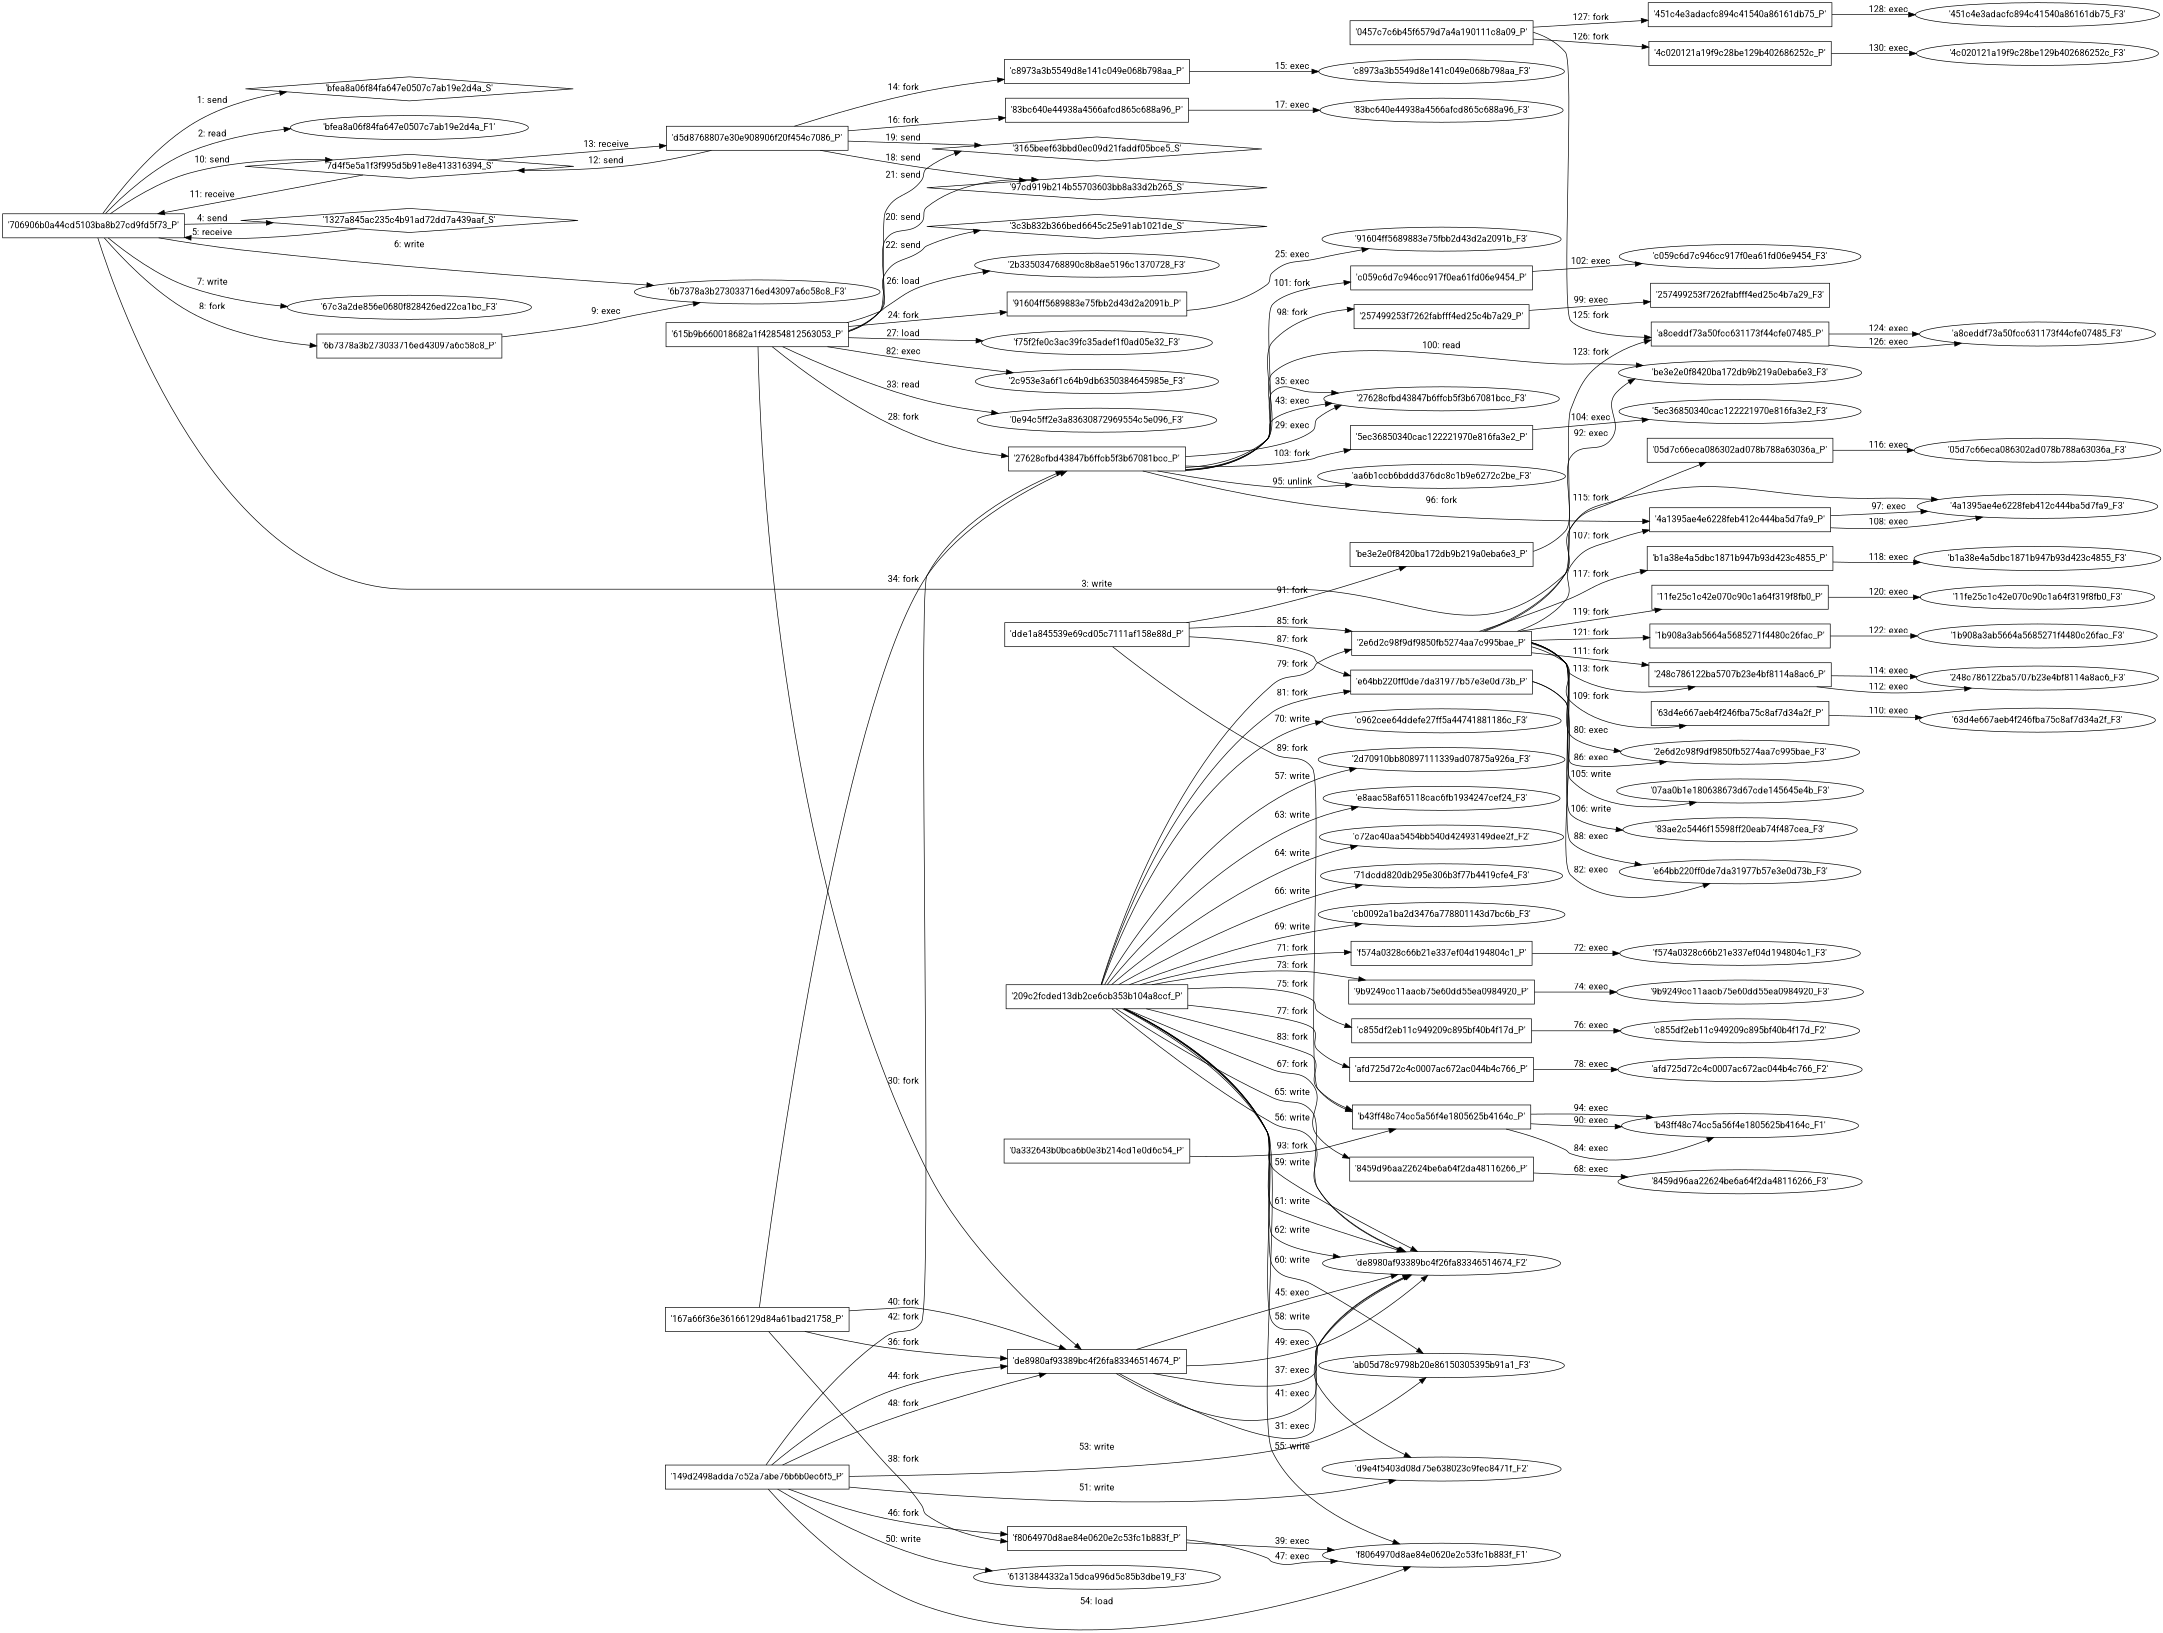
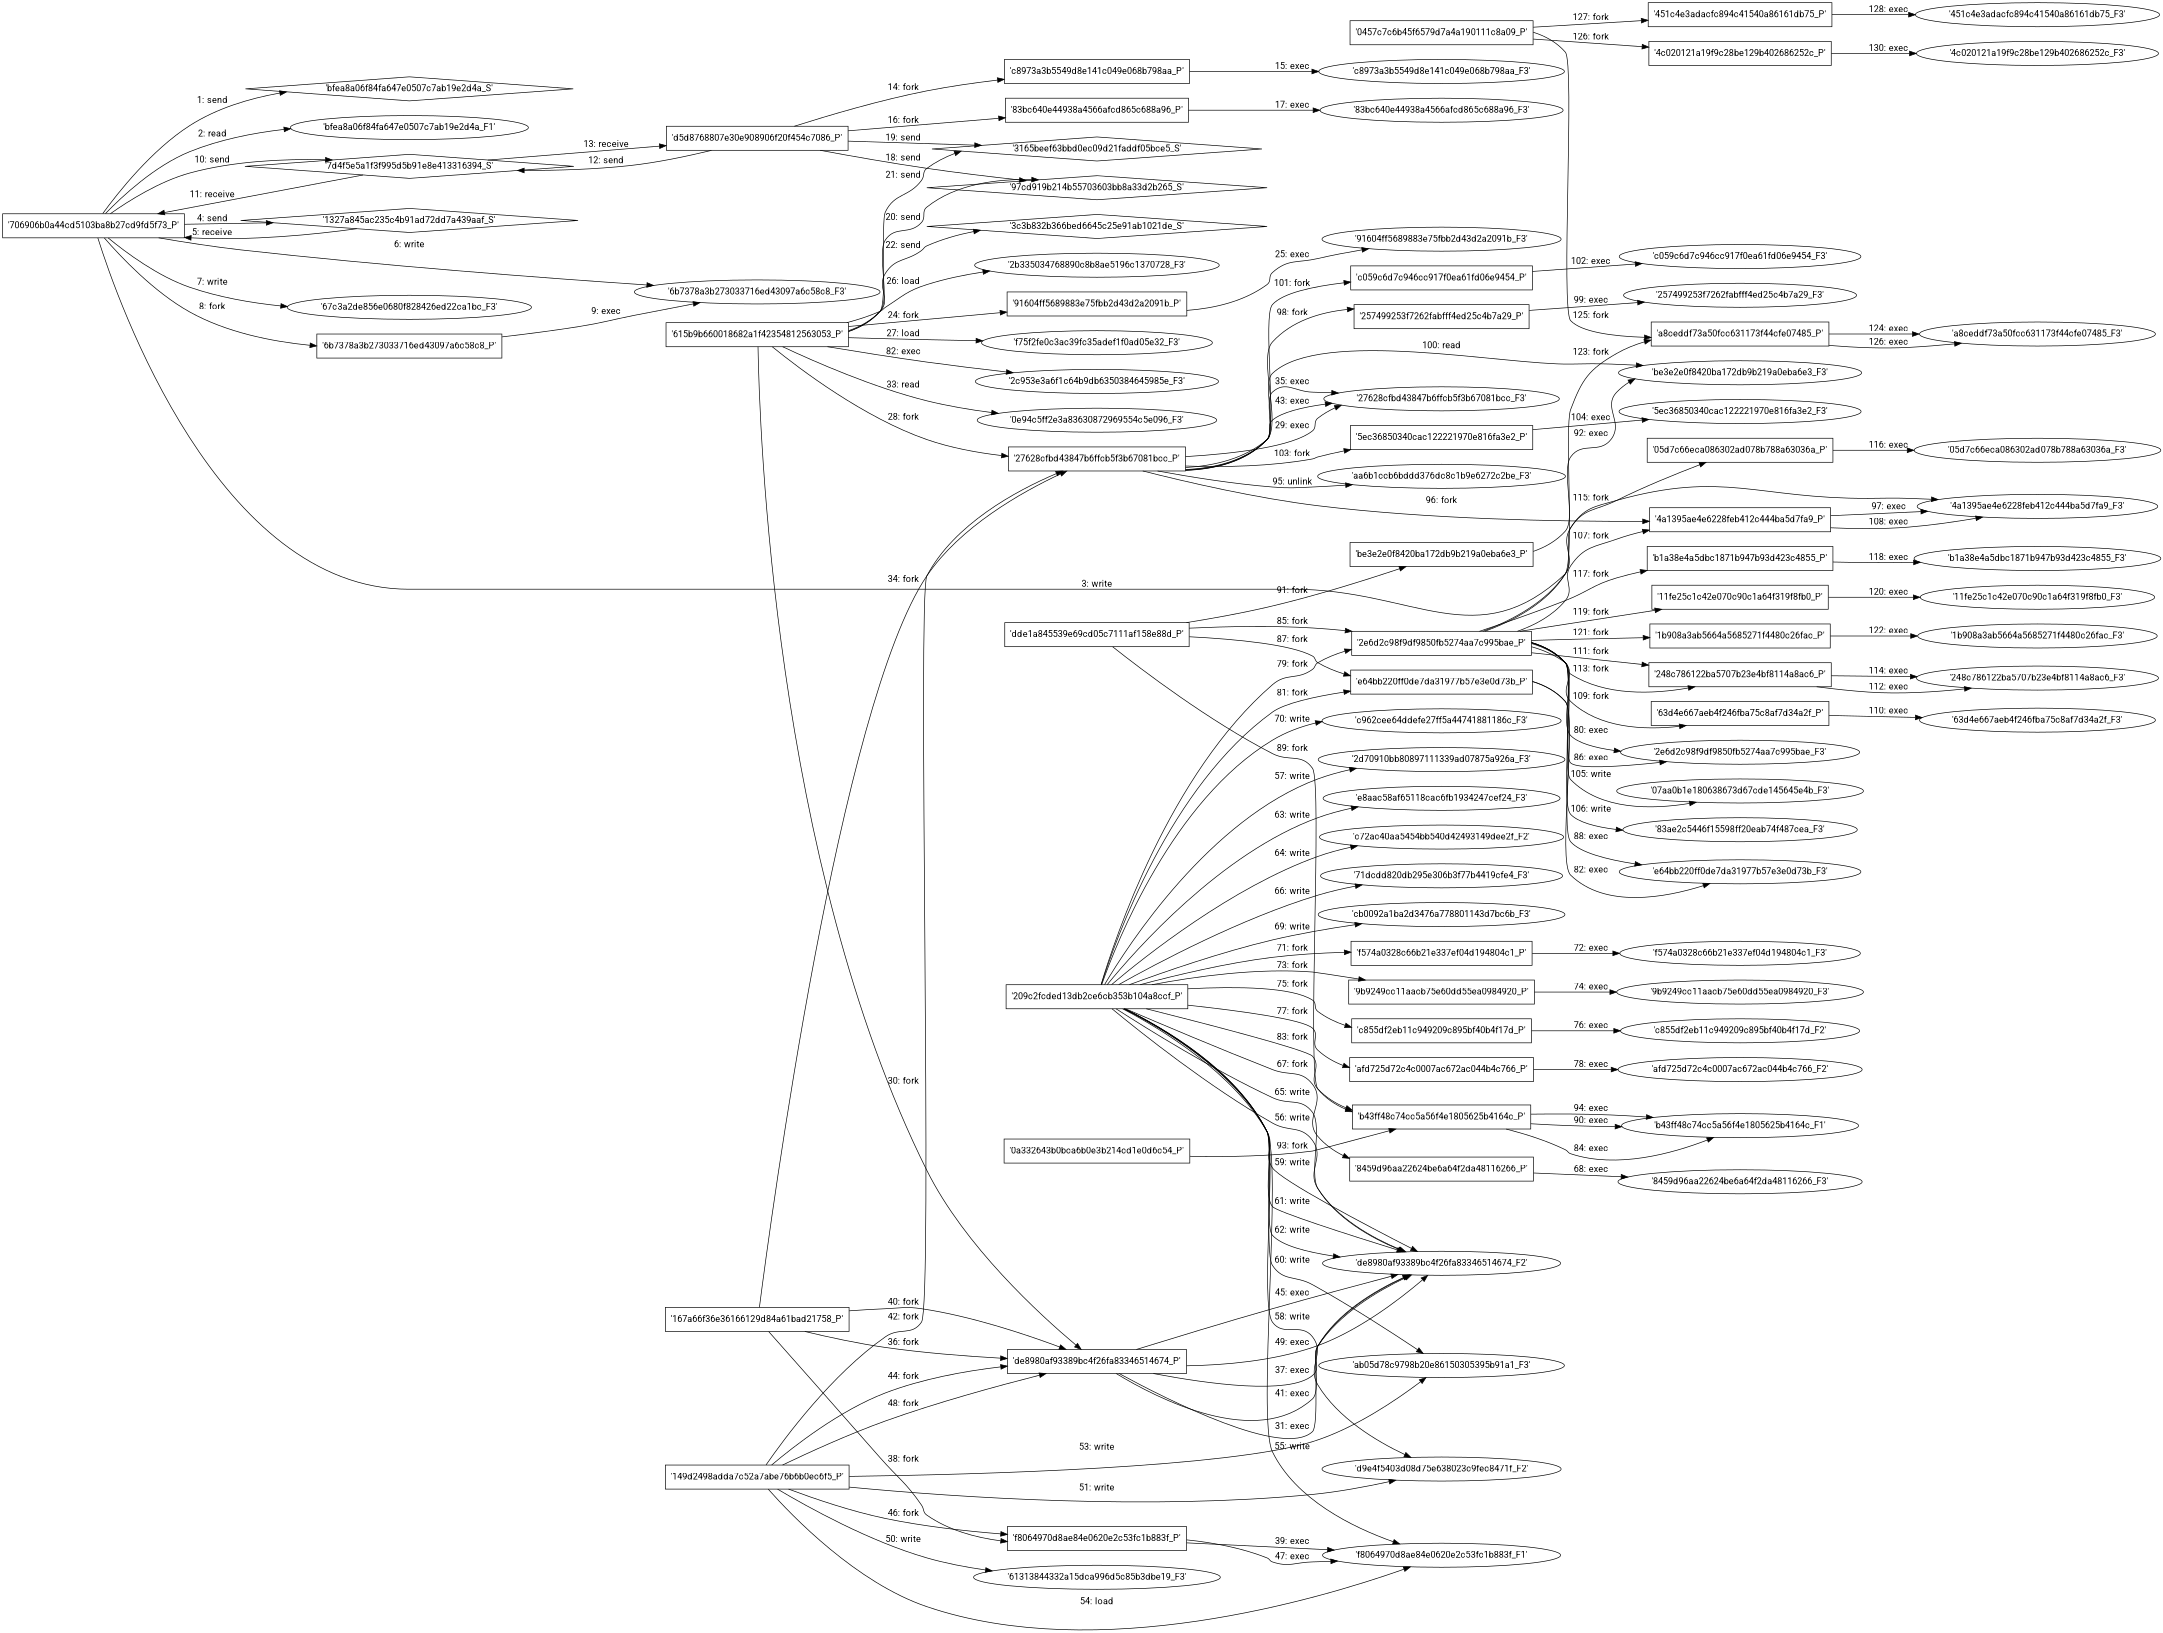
node "'257499253f7262fabfff4ed25c4b7a29_F3'": shape box -> ellipse
node "'615b9b660018682a1f42854812563053_P'": label "'615b9b660018682a1f42854812563053_P'" -> "'615b9b660018682a1f42354812563053_P'"
